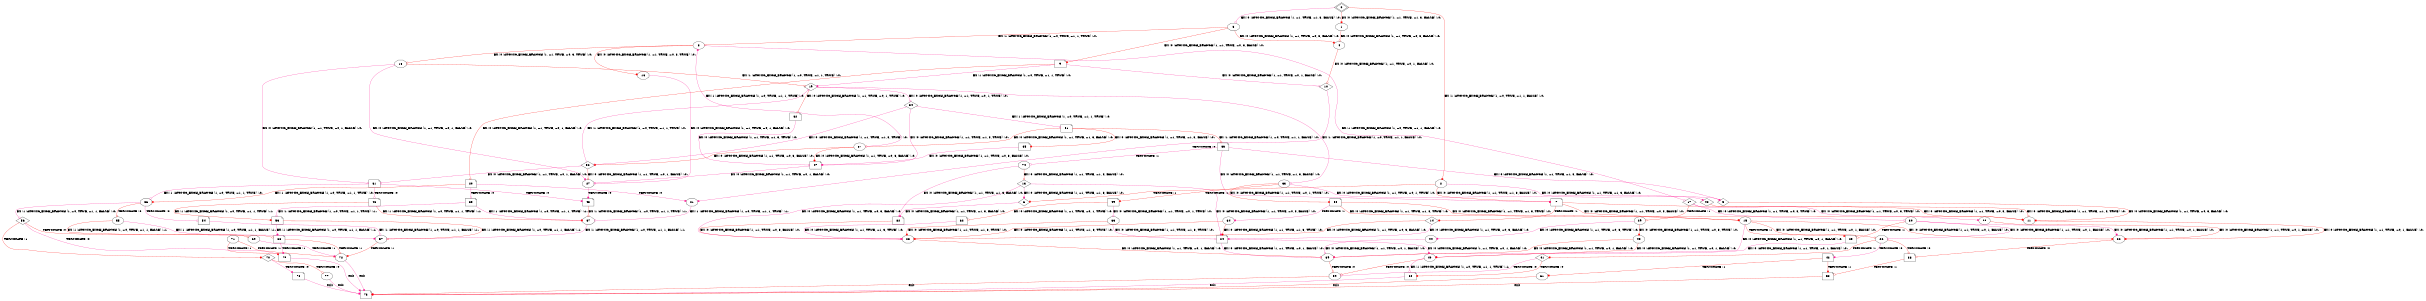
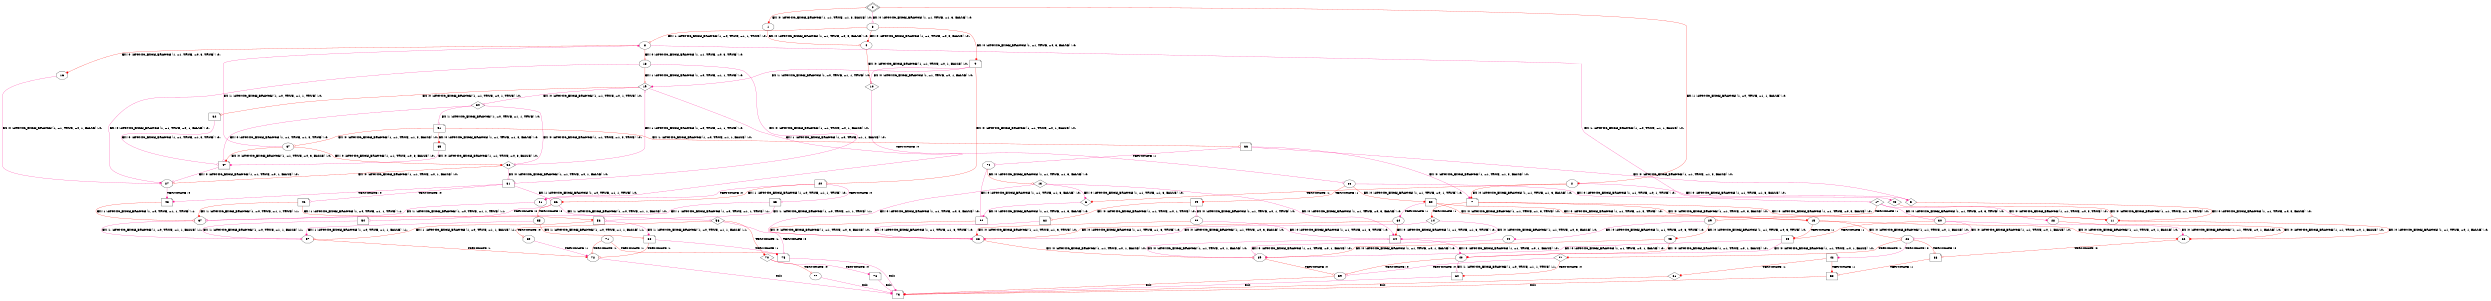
edge "14" -> "23": color red -> deeppink
edge "15" -> "39": now "25" -> "39"
node "61": shape octagon -> diamond
